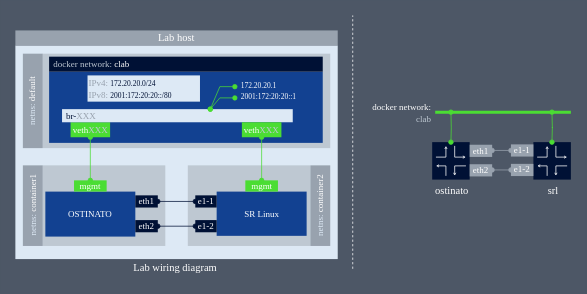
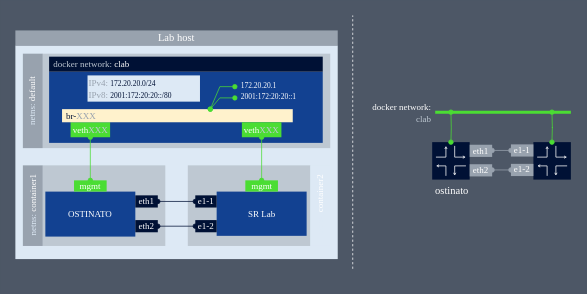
node "br-XXX": fillcolor #dde9f5 -> #fff2cc
node "srl": removed
node "netns: container2": fillcolor #98a2ae -> #dde9f5
node "SR Linux": label "SR Linux" -> "SR Lab"
node "Lab wiring diagram": removed
